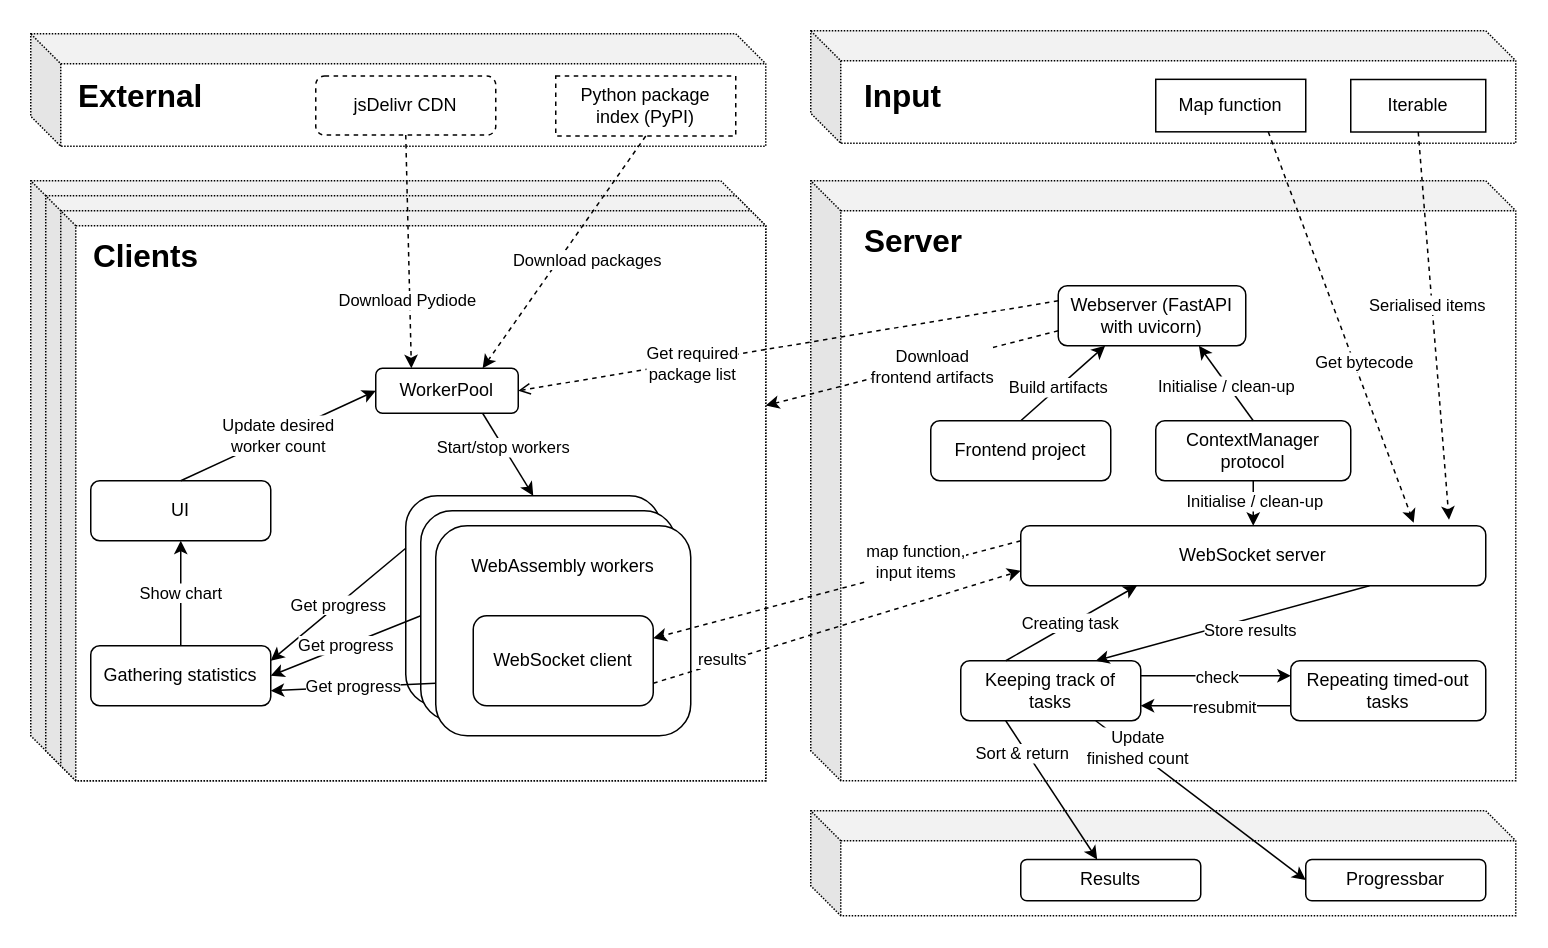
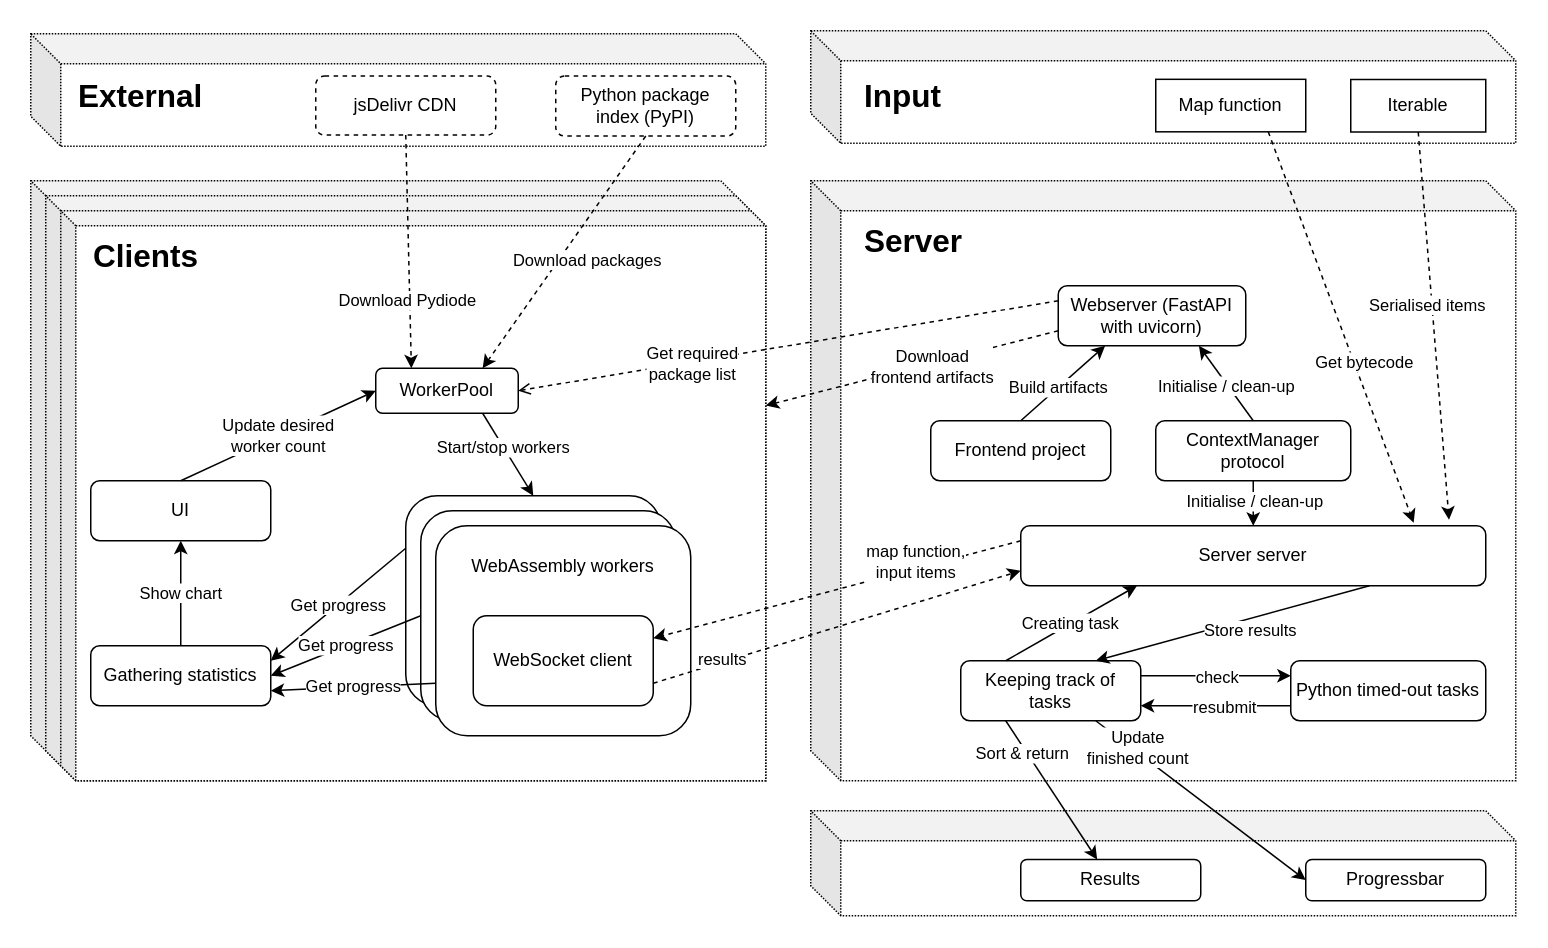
node "Python package index (PyPI)": shape rectangle -> rounded rectangle
node "WebSocket server": label "WebSocket server" -> "Server server"
node "Repeating timed-out tasks": label "Repeating timed-out tasks" -> "Python timed-out tasks"
